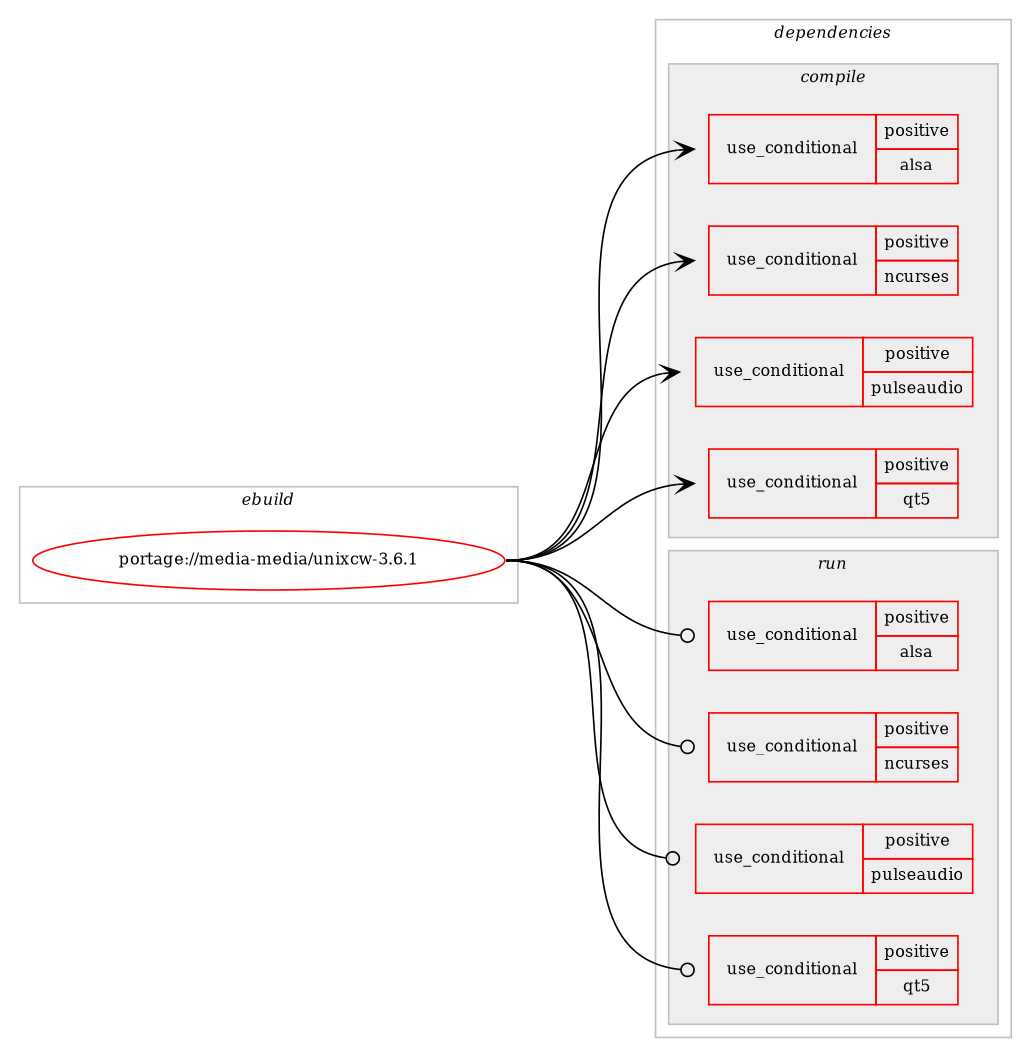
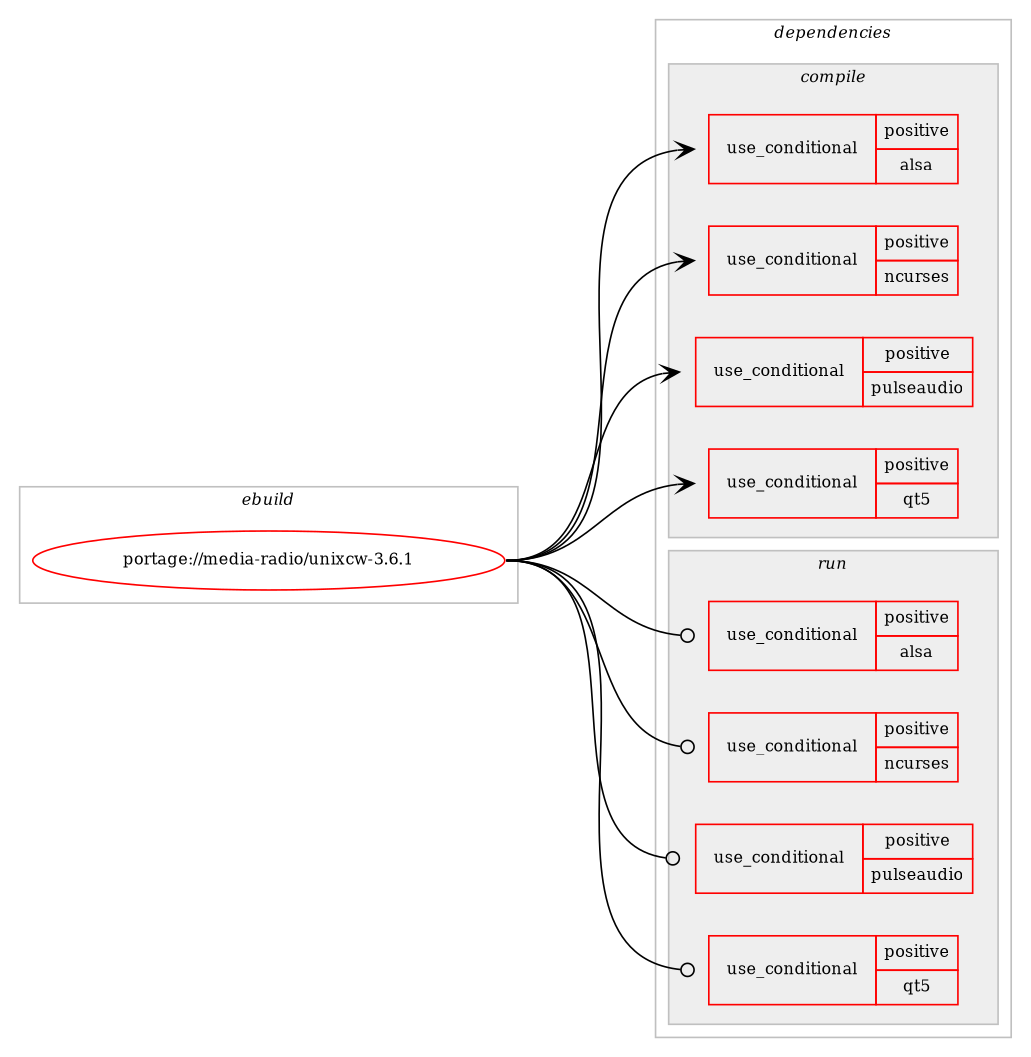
node "portage://media-media/unixcw-3.6.1": label "portage://media-media/unixcw-3.6.1" -> "portage://media-radio/unixcw-3.6.1"
